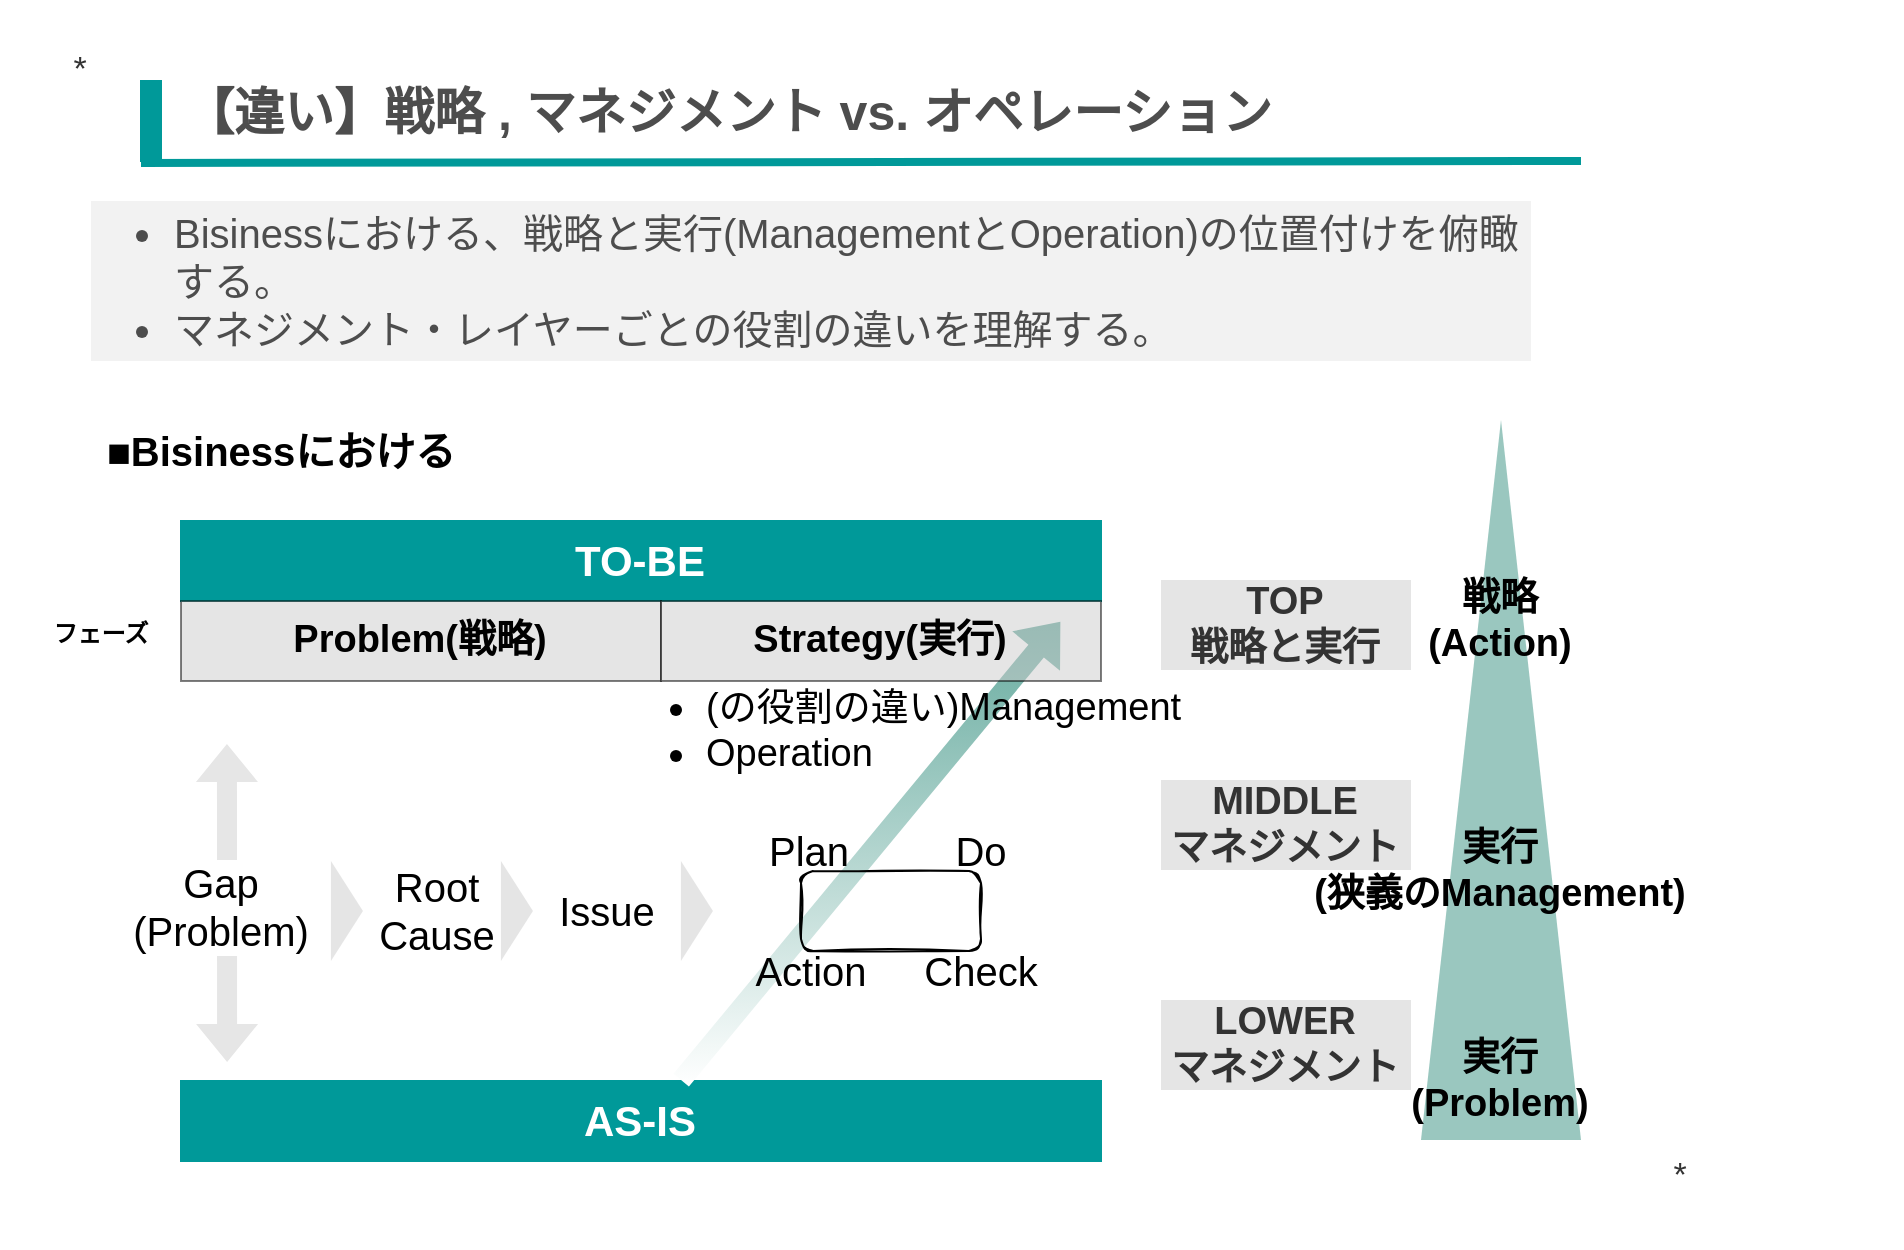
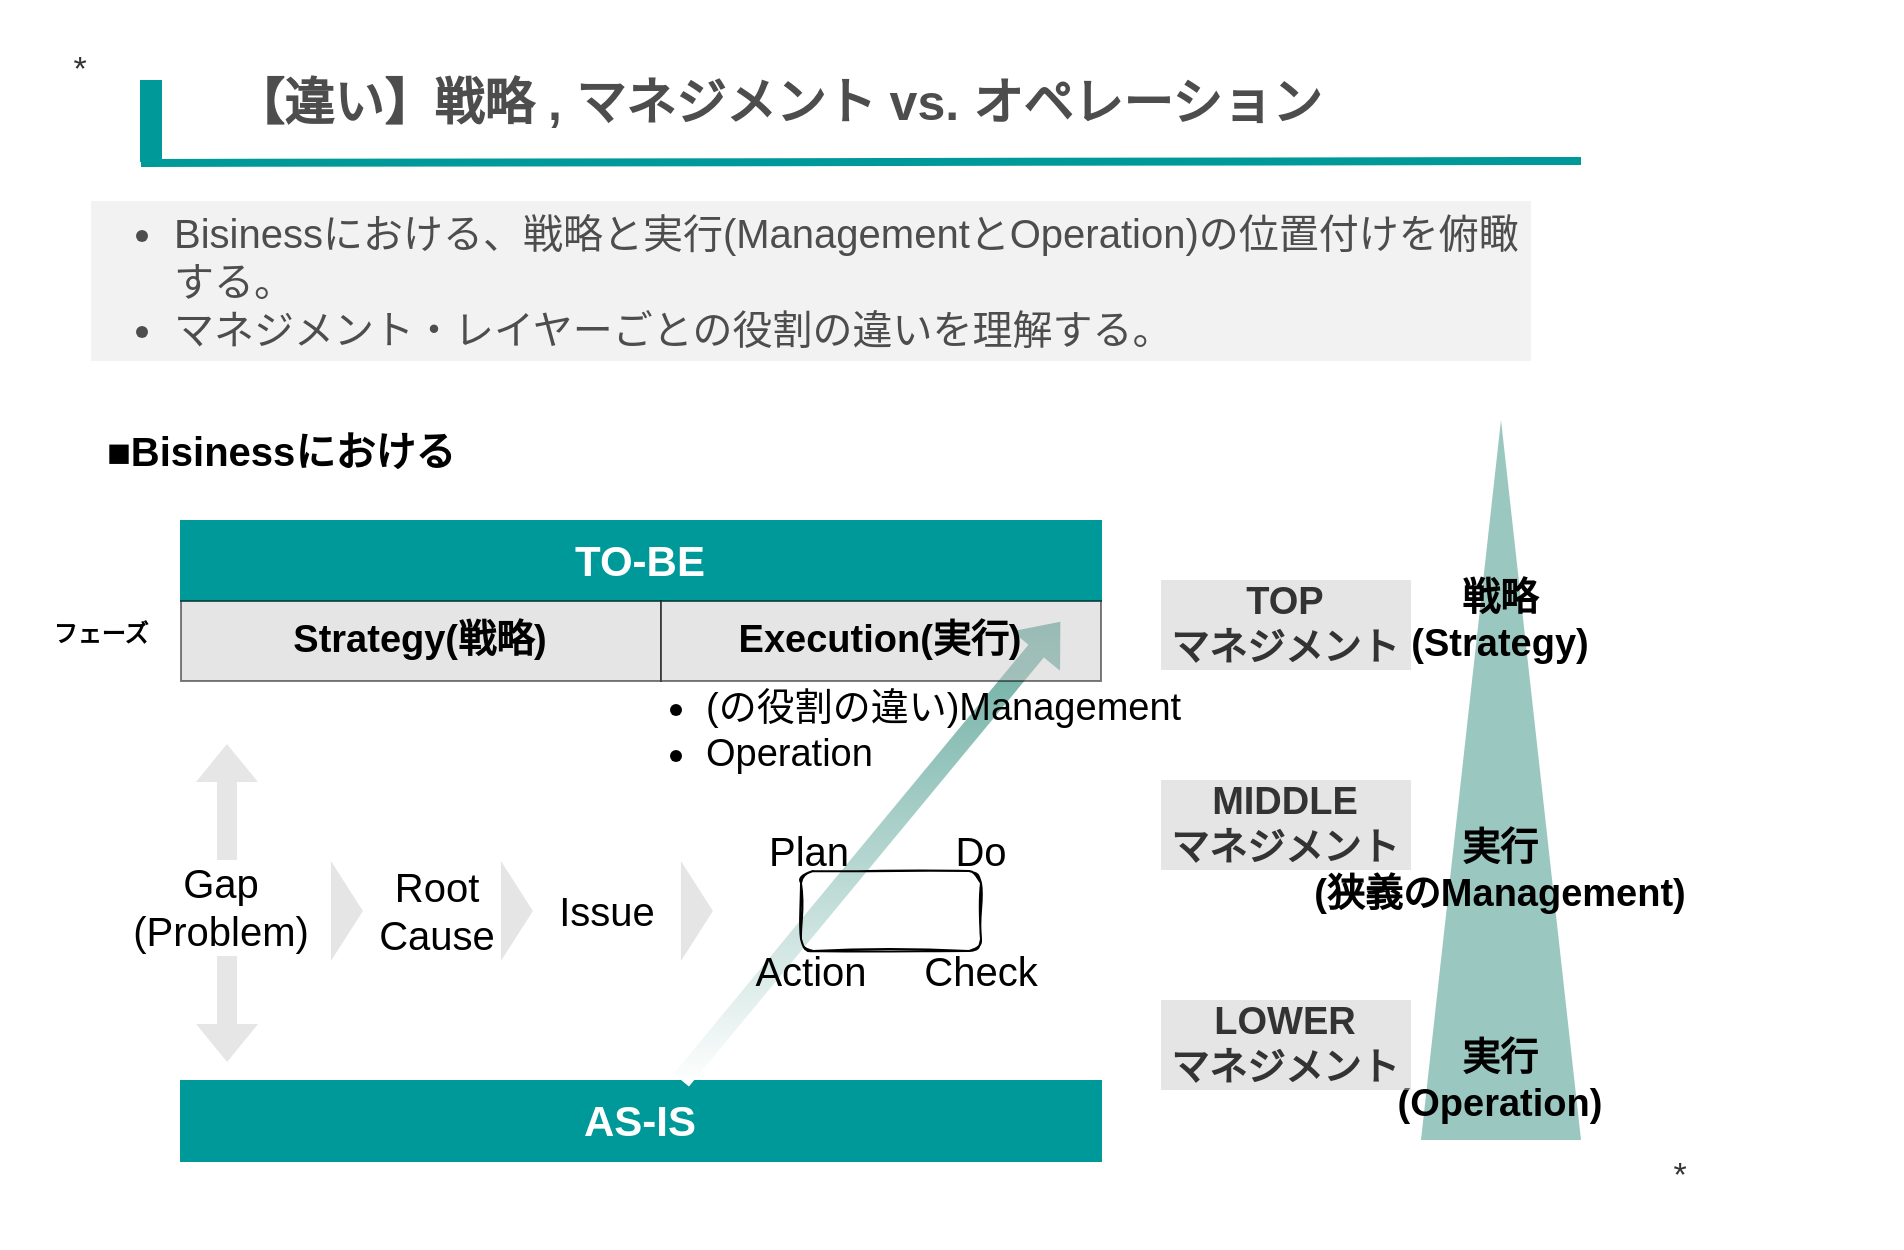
node "【違い】戦略 , マネジメント vs. オペレーション": moved (866, 111) -> (916, 101)
node "戦略 (Action)": label "戦略 (Action)" -> "戦略 (Strategy)"
node "TOP 戦略と実行": label "TOP 戦略と実行" -> "TOP マネジメント"
node "Problem(戦略)": label "Problem(戦略)" -> "Strategy(戦略)"
node "Strategy(実行)": label "Strategy(実行)" -> "Execution(実行)"
node "実行 (Problem)": label "実行 (Problem)" -> "実行 (Operation)"
